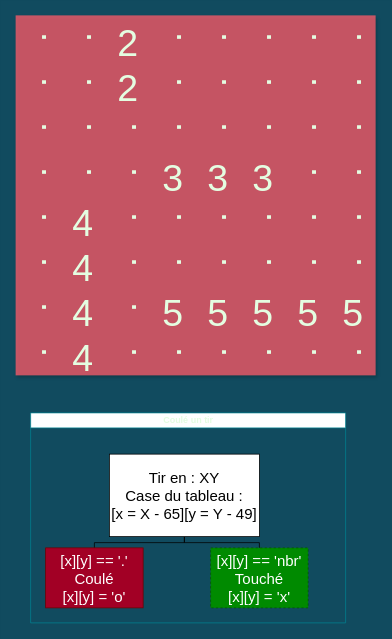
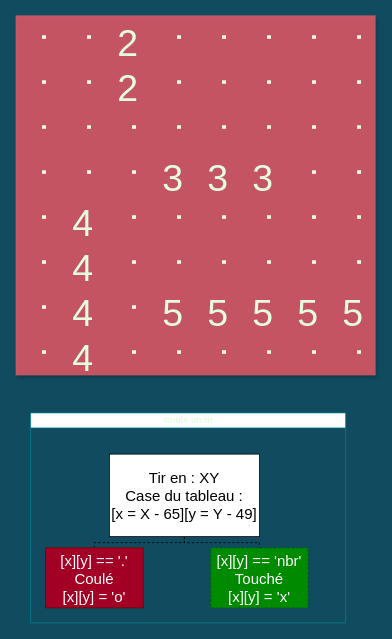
edge "Tir en : XY Case du tableau : [x = X - 65][y = Y - 49]" -- "[x][y] == '.' Coulé [x][y] = 'o'": style solid -> dashed
edge "Tir en : XY Case du tableau : [x = X - 65][y = Y - 49]" -- "[x][y] == 'nbr' Touché [x][y] = 'x'": style solid -> dashed
